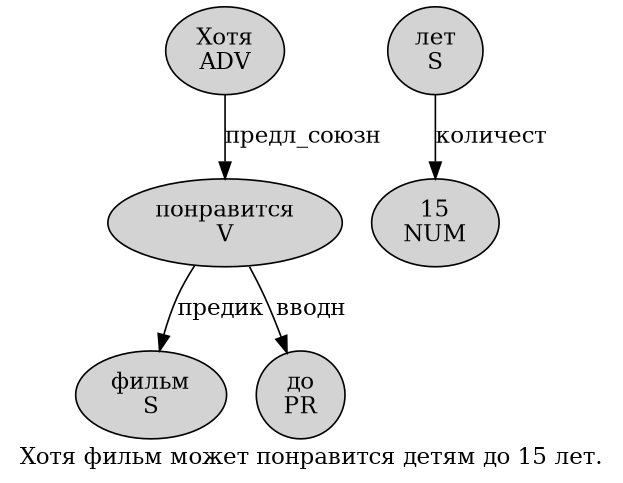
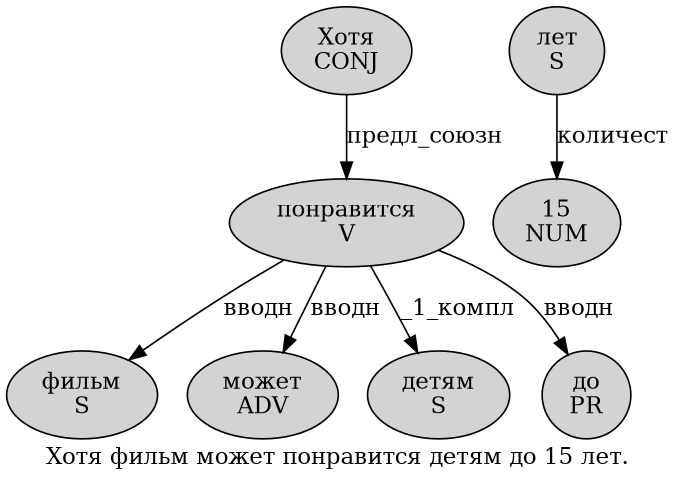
node "Хотя ADV": label "Хотя ADV" -> "Хотя CONJ"
edge "понравится V" -> "фильм S": label "предик" -> "вводн"
node "может ADV": added
node "детям S": added
